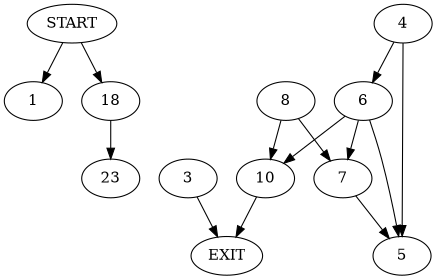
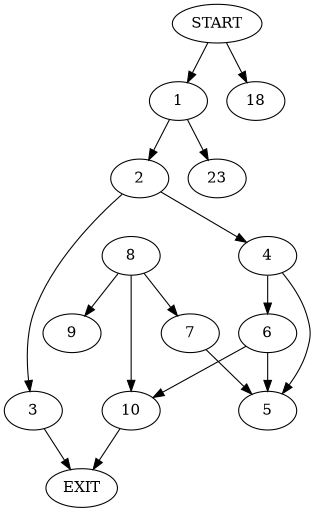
edge "18" -> "23": now "1" -> "23"
edge "6" -> "7": removed
node "2": added
node "9": added
